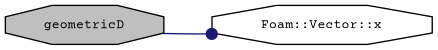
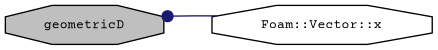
edge "geometricD" -> "Foam::Vector::x": reversed
